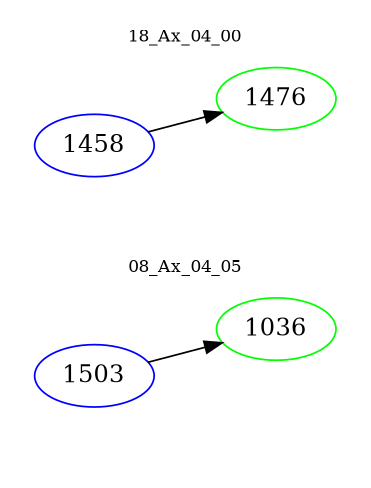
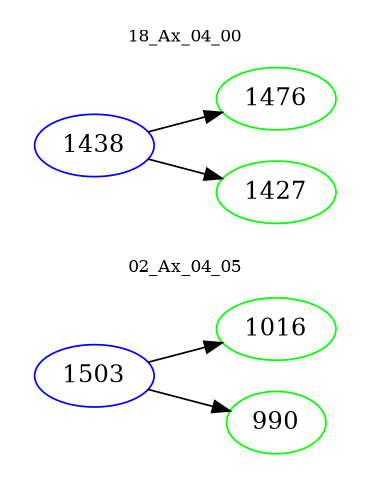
node "1458": label "1458" -> "1438"
node "1427": added
cluster "08_Ax_04_05": label "08_Ax_04_05" -> "02_Ax_04_05"
node "1036": label "1036" -> "1016"
node "990": added
